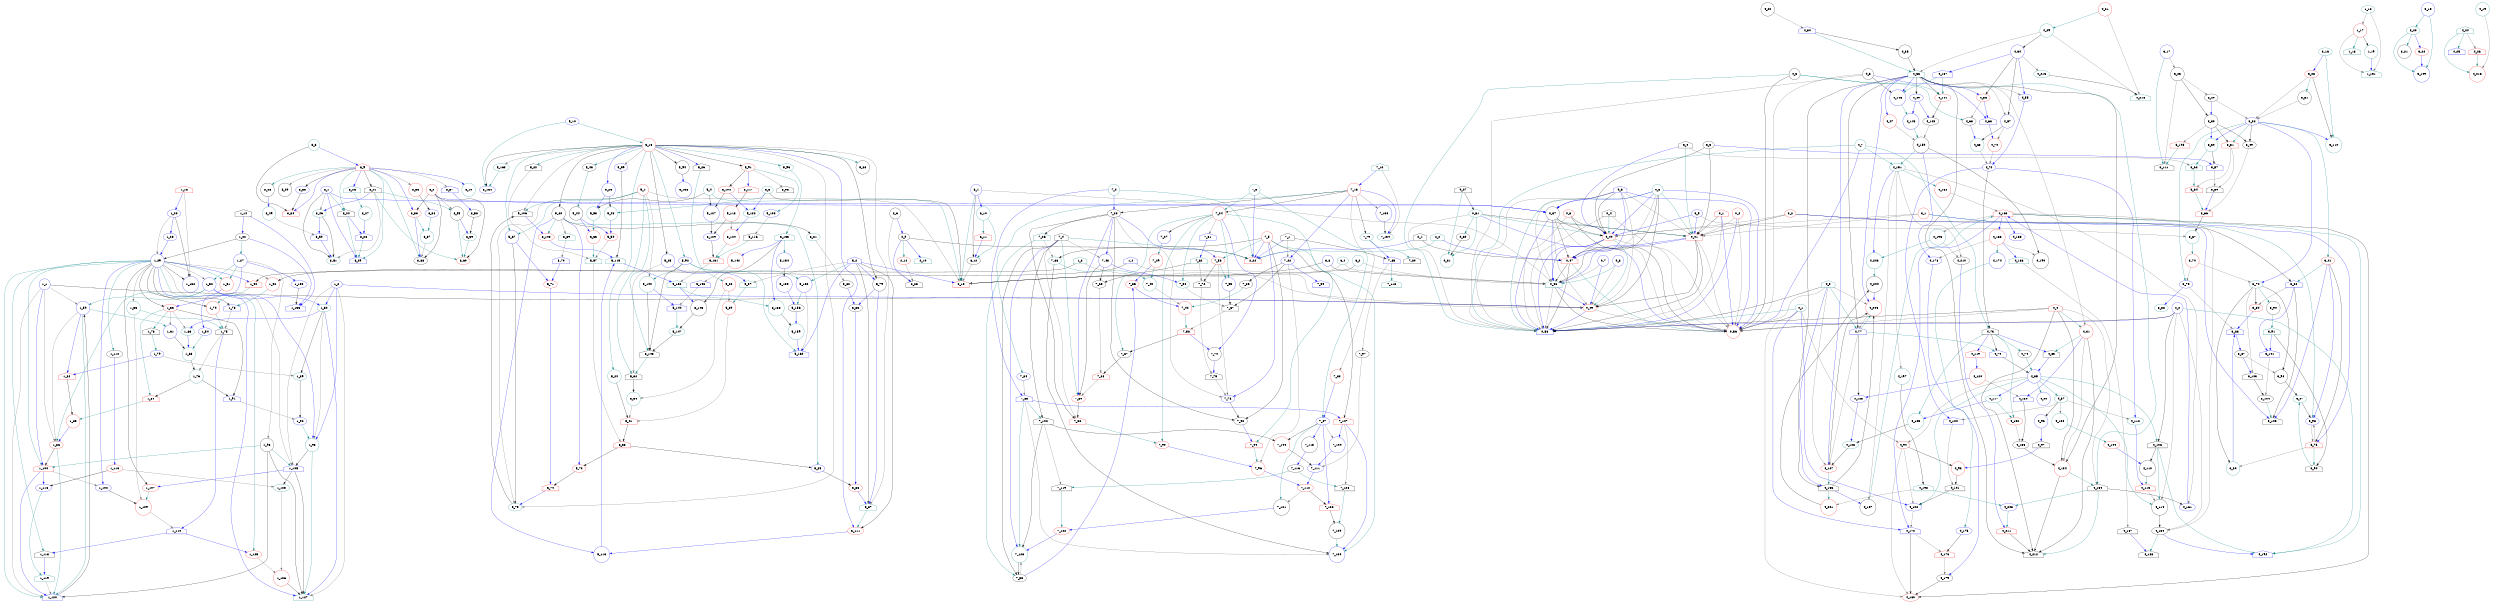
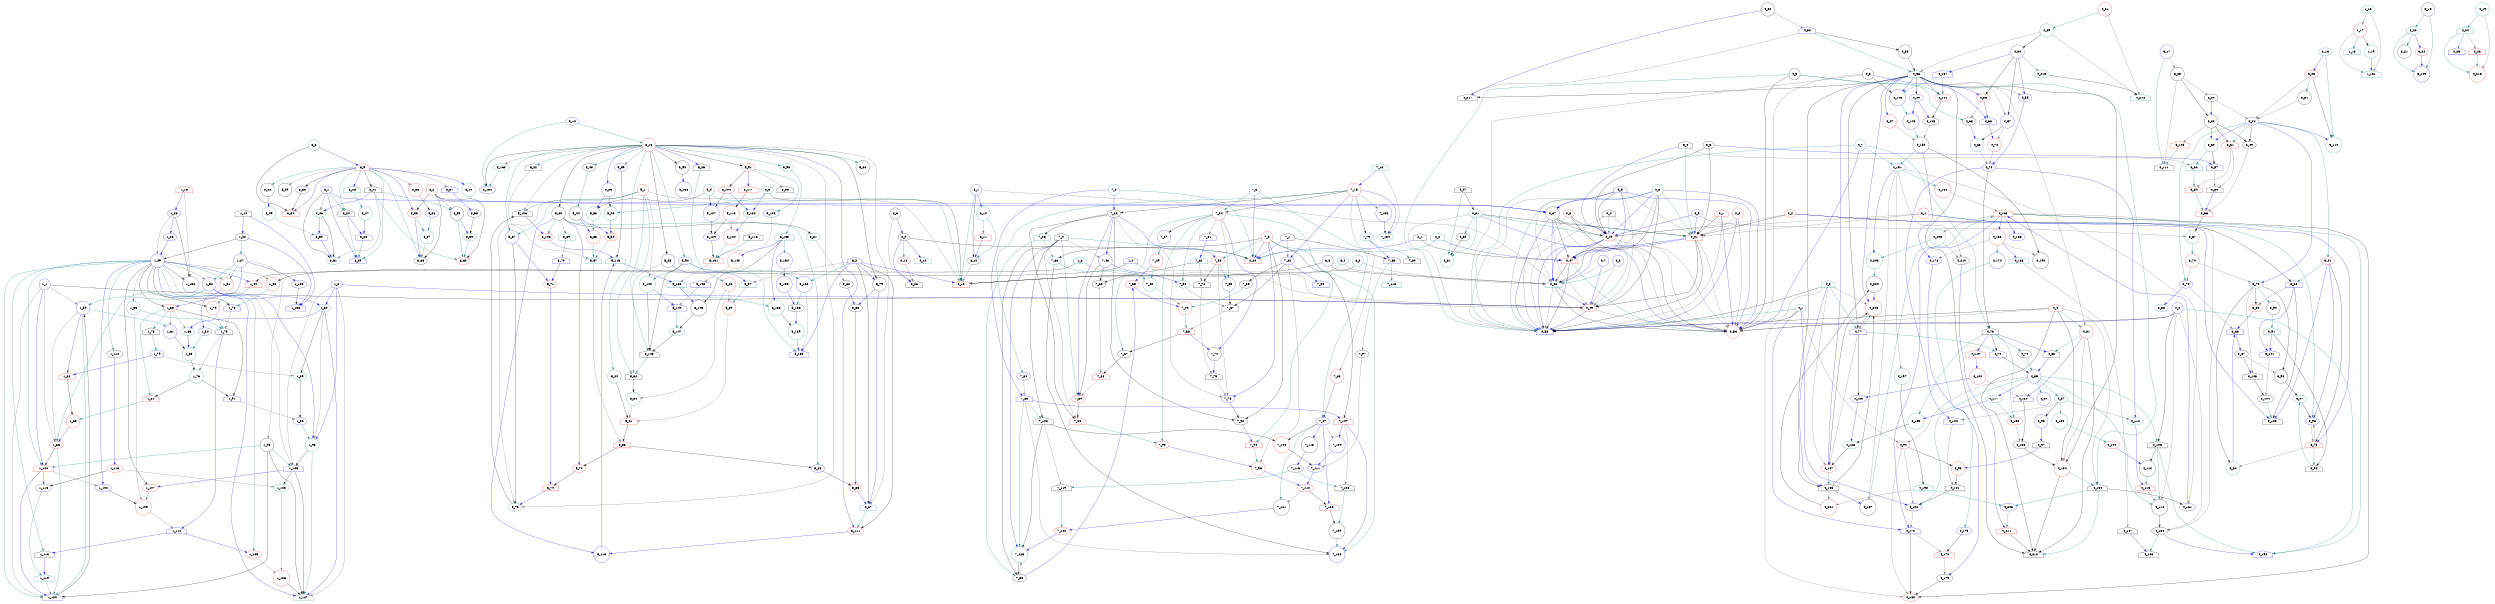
edge "4_19" -> "4_24": added
node "4_217": added
edge "5_103" -> "5_116": now "5_103" -> "5_131"
